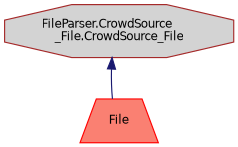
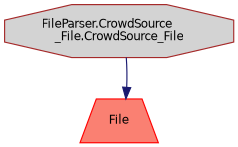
edge "File" -> "FileParser.CrowdSource _File.CrowdSource_File": reversed
